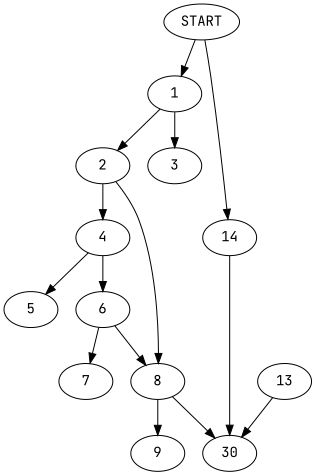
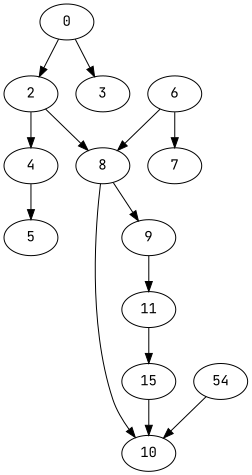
node "START": removed
node "1": label "1" -> "0"
node "14": label "14" -> "54"
edge "4" -> "6": removed
node "11": added
node "13": label "13" -> "15"
node "30": label "30" -> "10"
